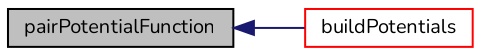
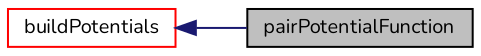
edge "buildPotentials" -> "pairPotentialFunction": reversed
